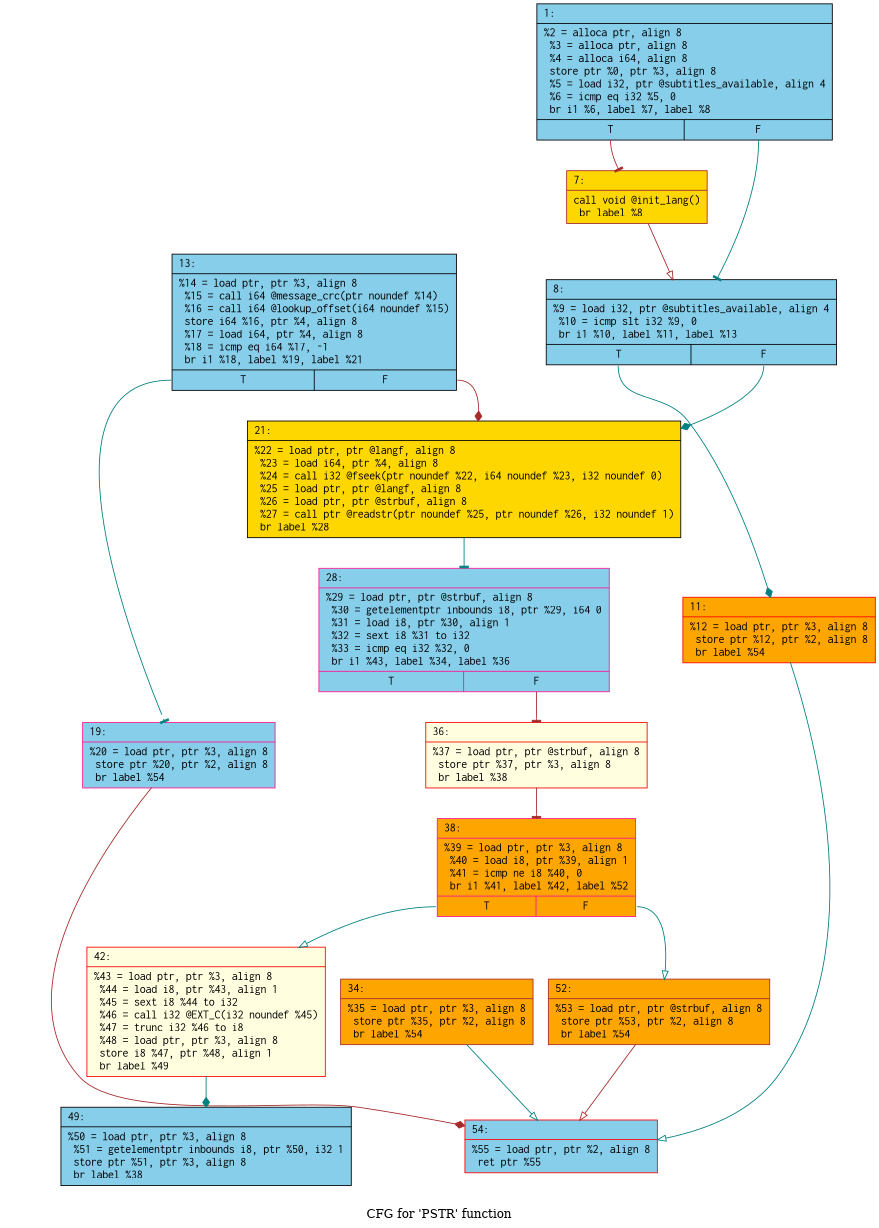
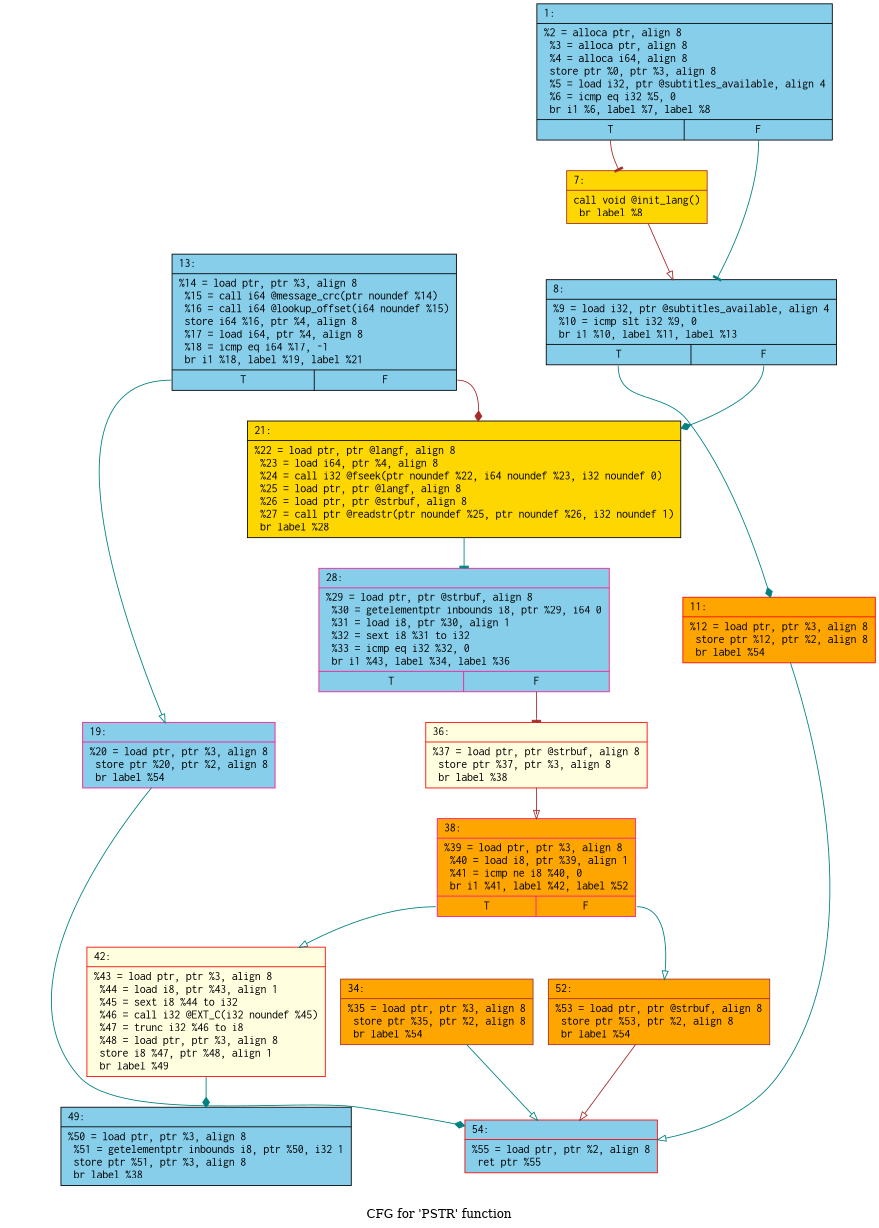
edge "13:" -> "19:": arrowhead tee -> onormal
edge "36:" -> "38:": arrowhead tee -> onormal
edge "19:" -> "54:": color brown -> teal
